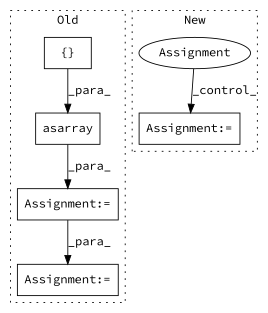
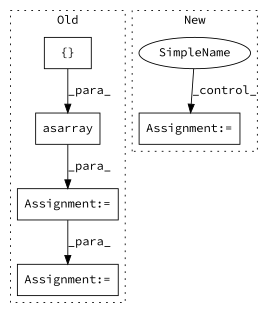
node "Assignment": label "Assignment" -> "SimpleName"
